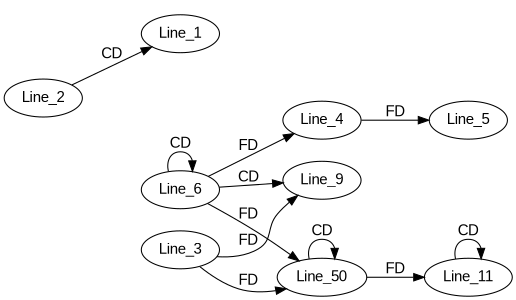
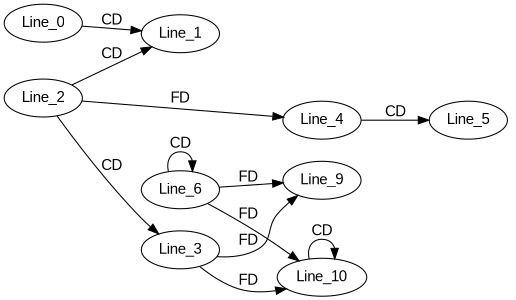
node "Line_0": added
edge "Line_4" -> "Line_5": label "FD" -> "CD"
edge "Line_6" -> "Line_4": now "Line_2" -> "Line_4"
edge "Line_2" -> "Line_3": added, label "CD"
edge "Line_6" -> "Line_9": label "CD" -> "FD"
node "Line_50": label "Line_50" -> "Line_10"
node "Line_11": removed
